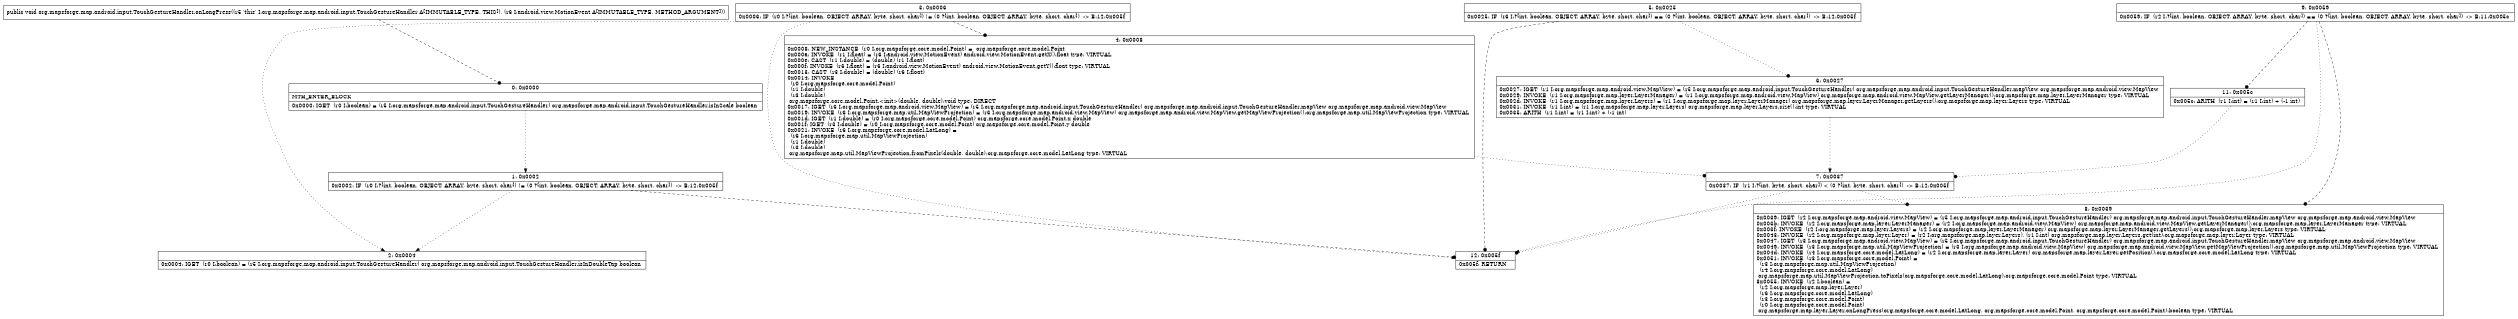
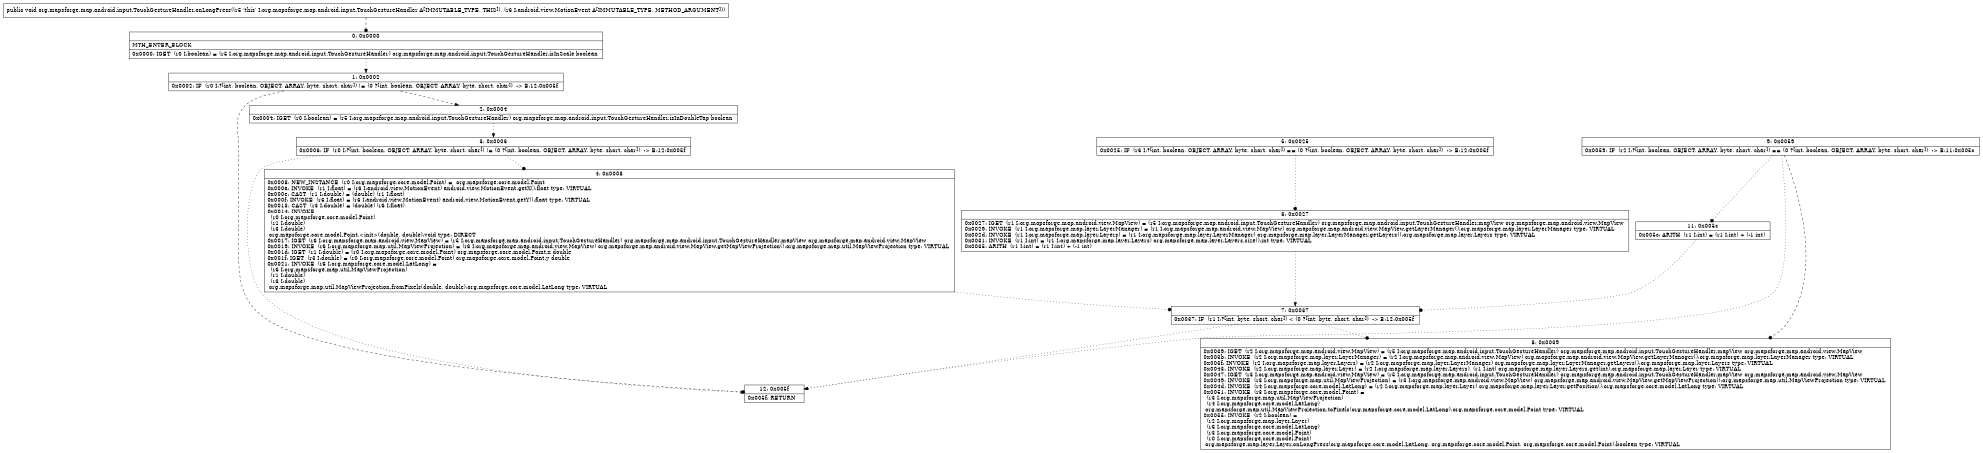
edge "3: 0x0006" -> "2: 0x0004": reversed
edge "3: 0x0006" -> "4: 0x0008": style dashed -> dotted
edge "9: 0x0059" -> "11: 0x005c": style dashed -> dotted
edge "5: 0x0025" -> "12: 0x005f": removed
edge "7: 0x0037" -> "12: 0x005f": arrowhead dot -> normal
edge "1: 0x0002" -> "2: 0x0004": style dotted -> dashed
node "8: 0x0039": text "8x0055: INVOKE  (r2 I:boolean) =" -> "0x0055: INVOKE  (r2 I:boolean) ="
